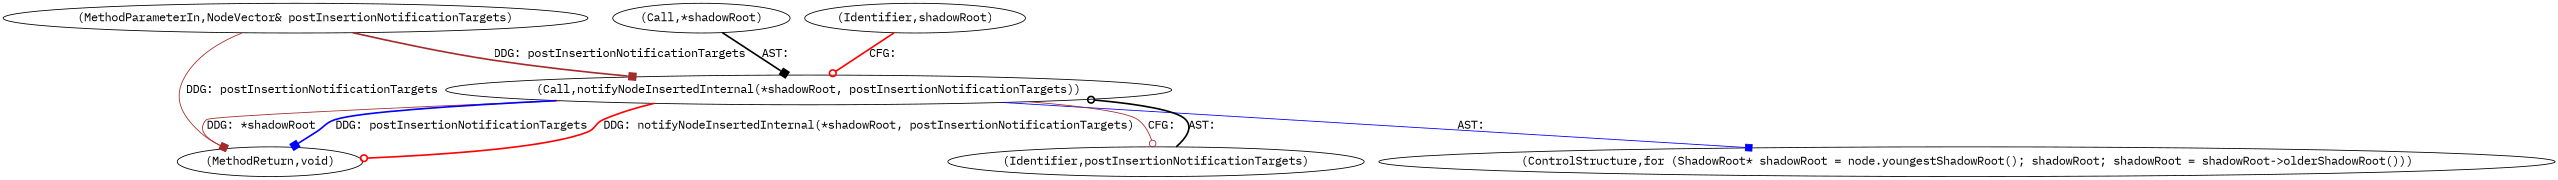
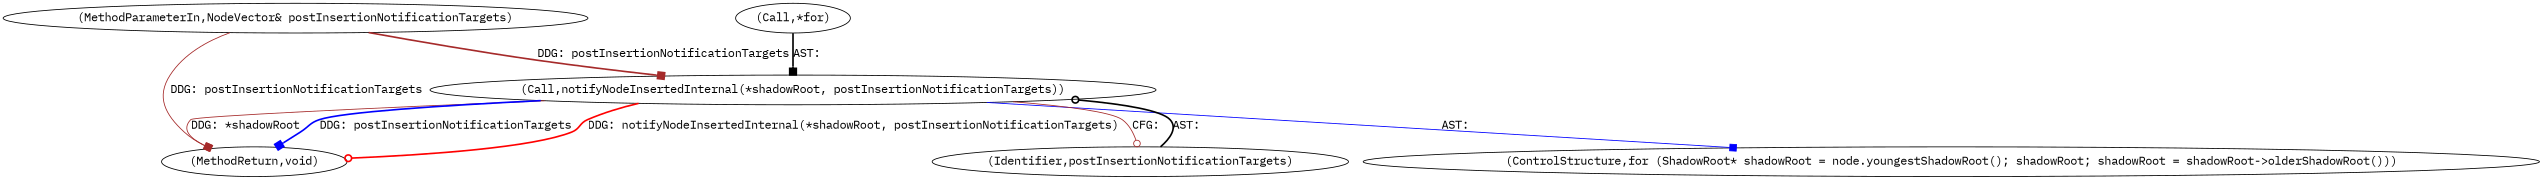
node "(Call,*shadowRoot)": label "(Call,*shadowRoot)" -> "(Call,*for)"
node "(Identifier,shadowRoot)": removed
